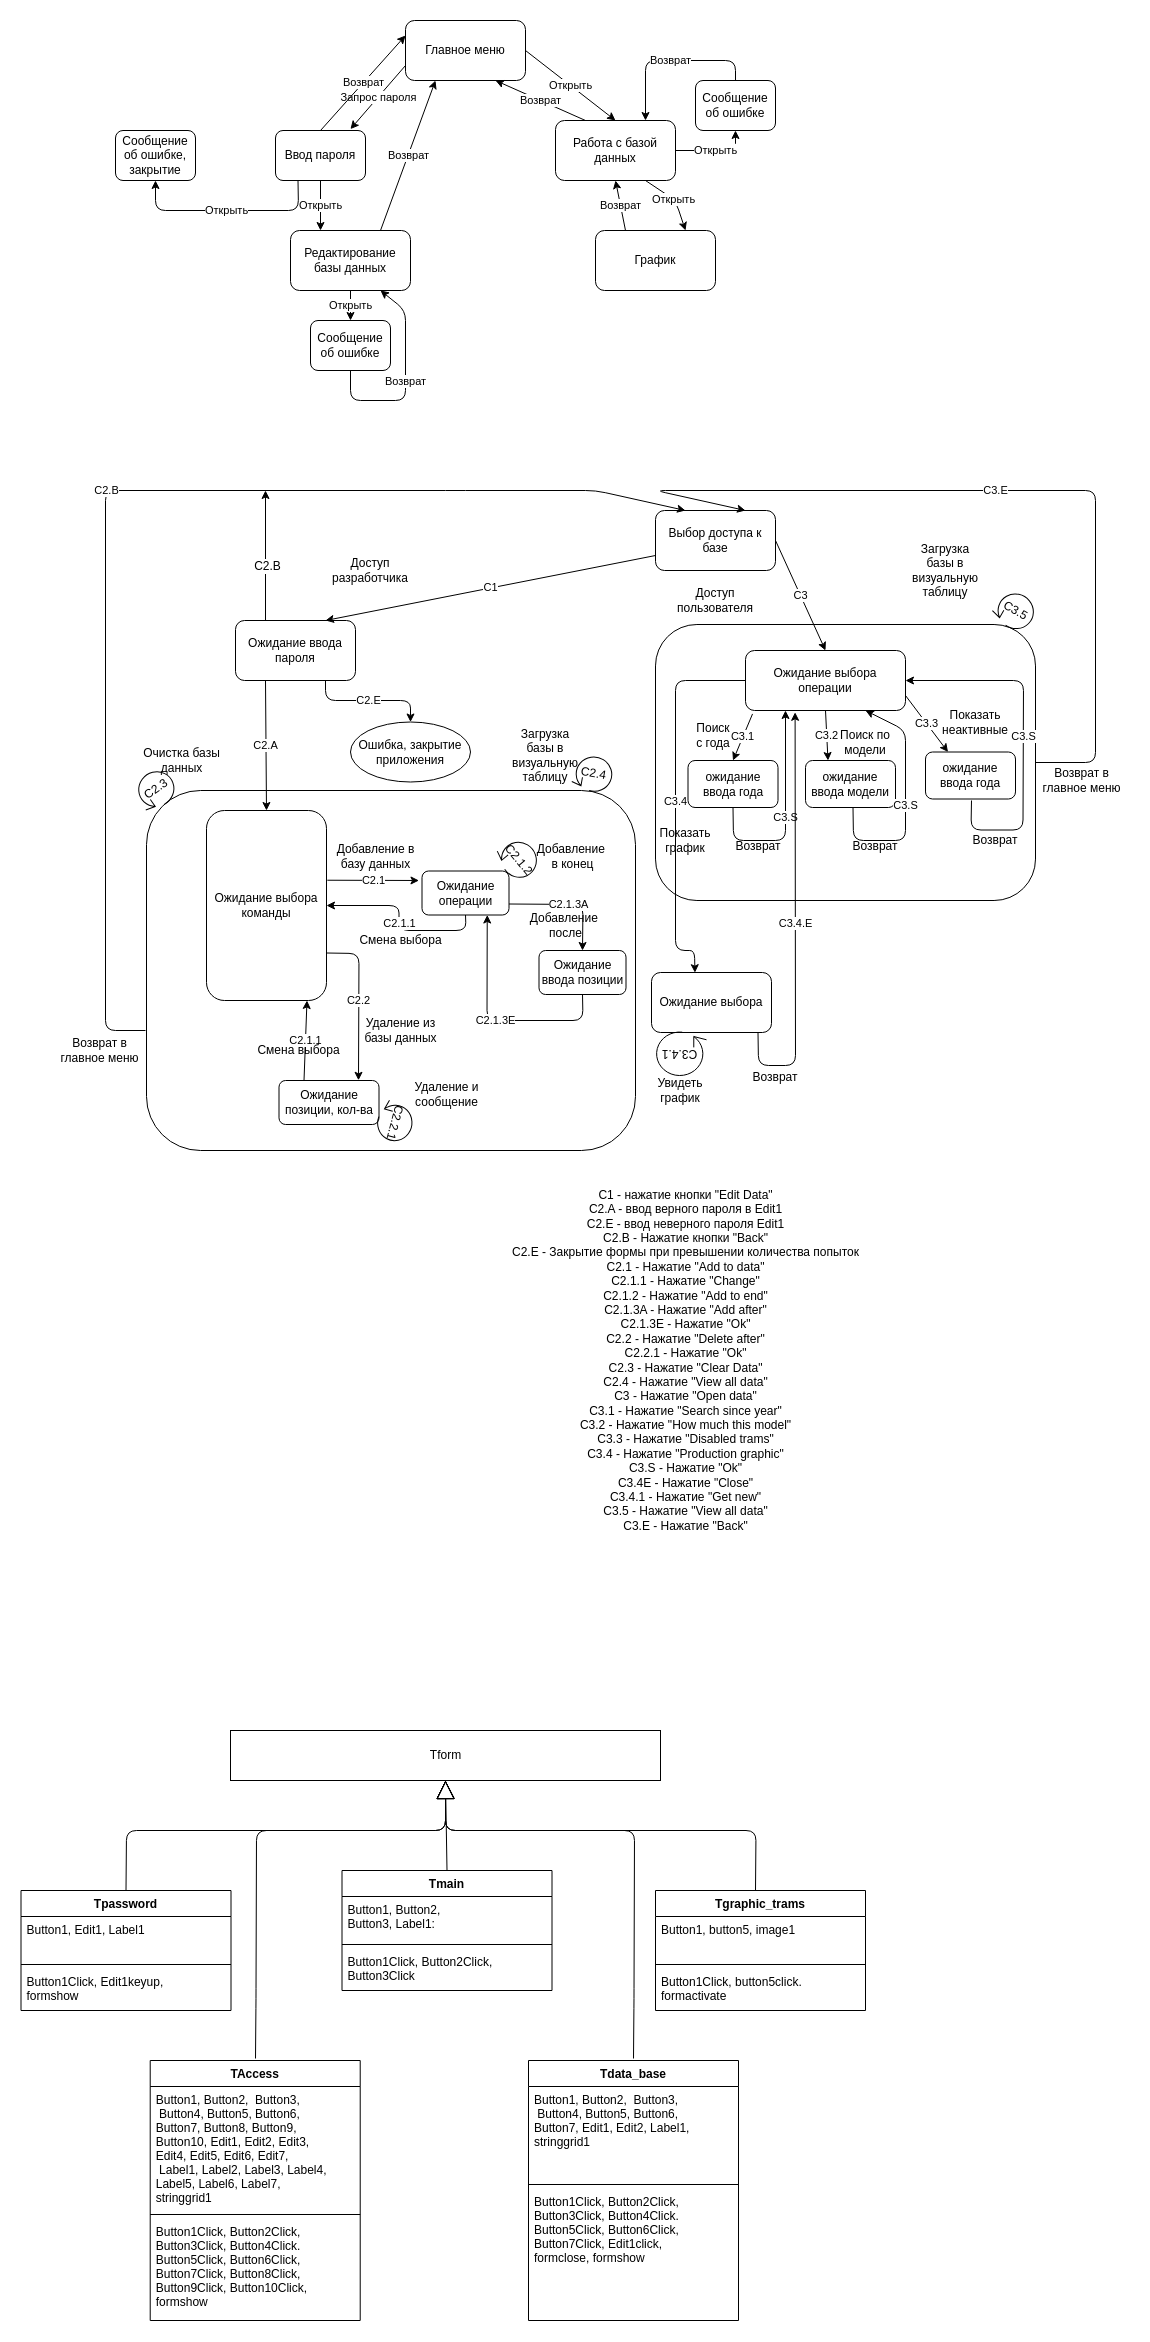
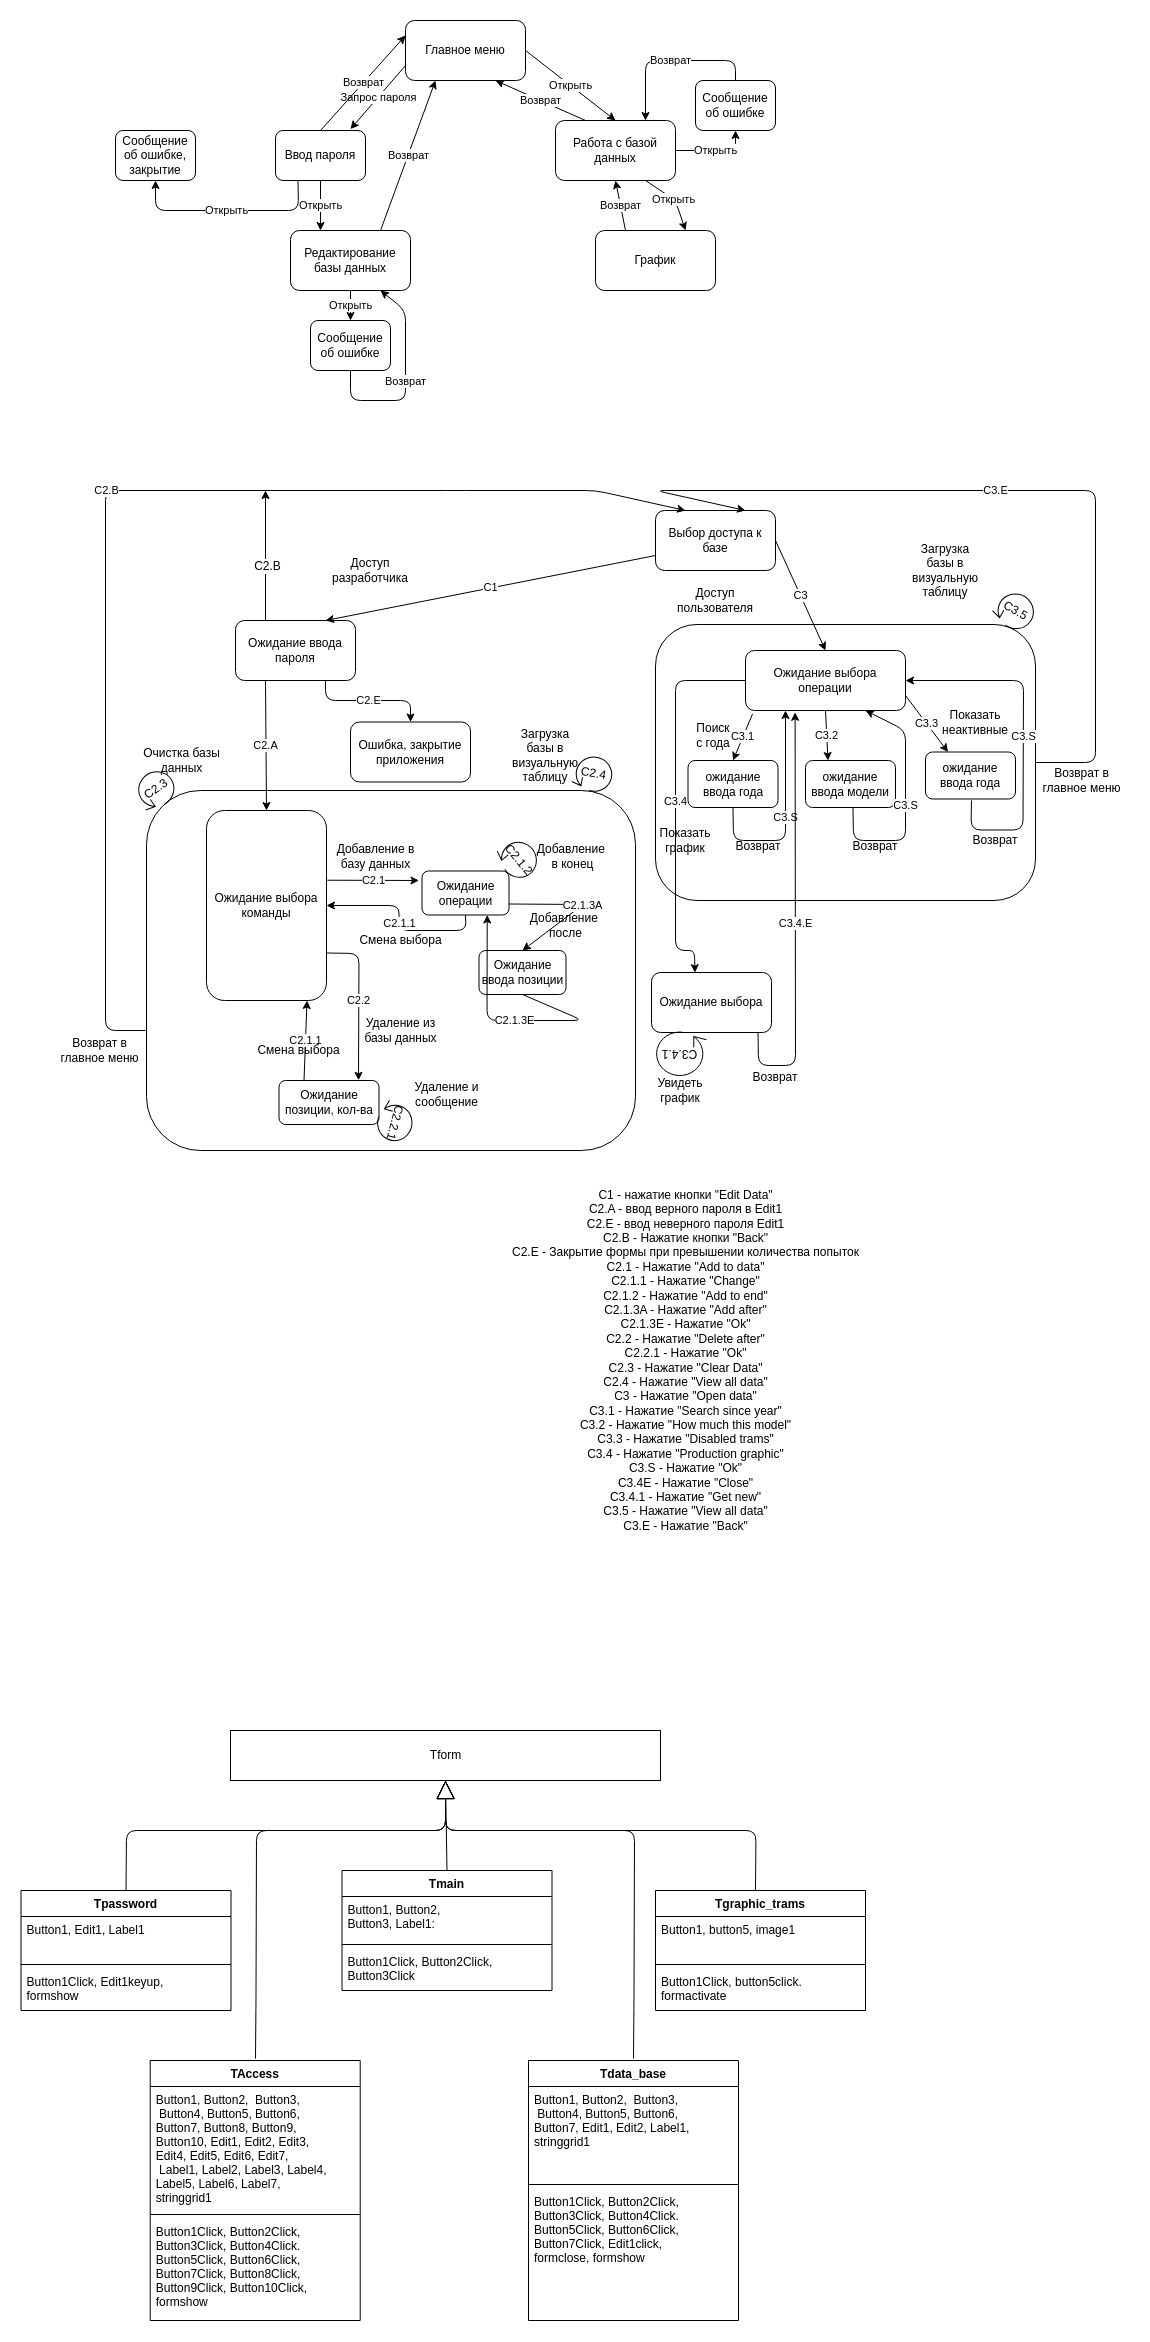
node "Поиск по модели": removed
node "Ошибка, закрытие приложения": shape ellipse -> rounded rectangle
node "Ожидание ввода позиции": moved (583, 973) -> (523, 973)
